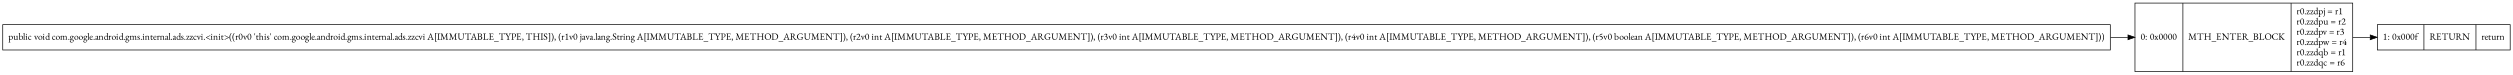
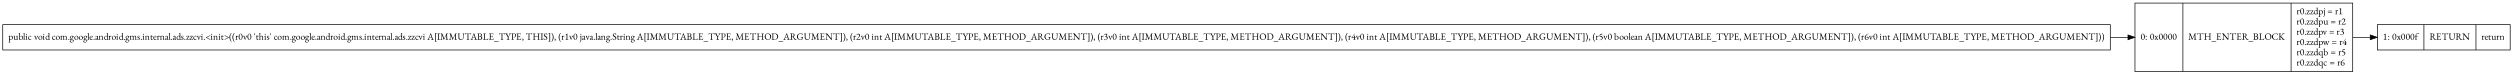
node "0: 0x0000": text "r0.zzdqb = r1" -> "r0.zzdqb = r5"
